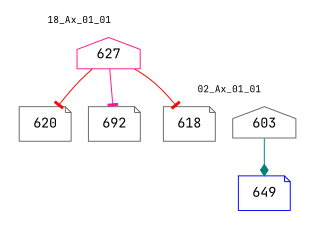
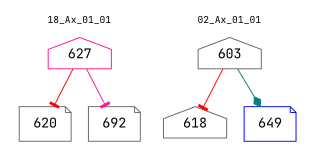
edge "627" -> "618": now "603" -> "618"
node "618": shape note -> house
